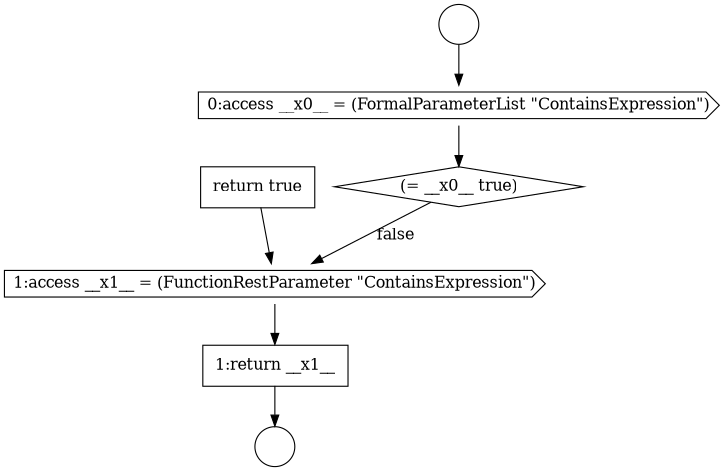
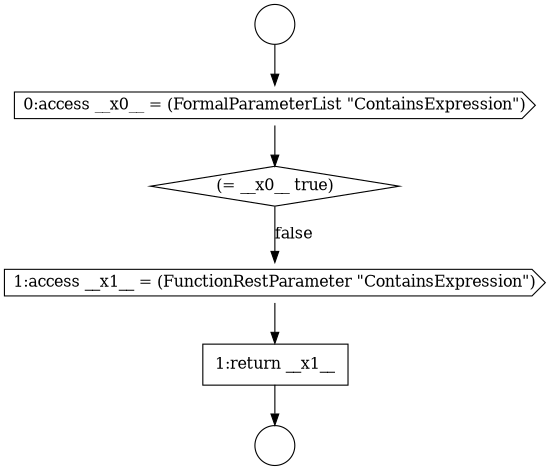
node "return true": removed
